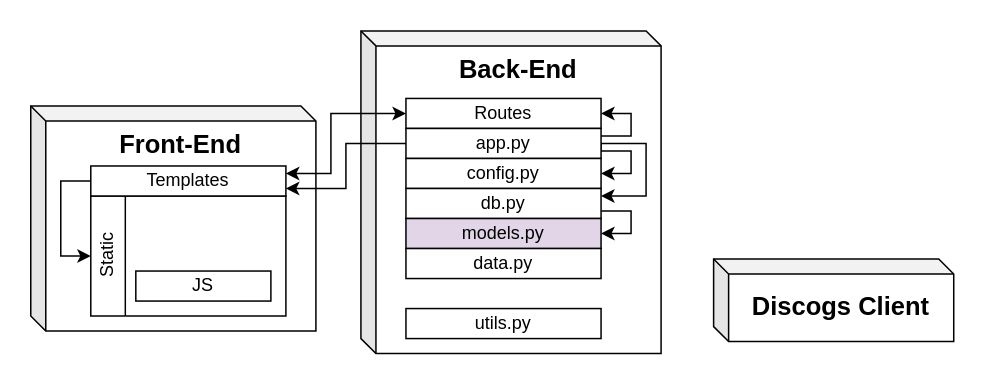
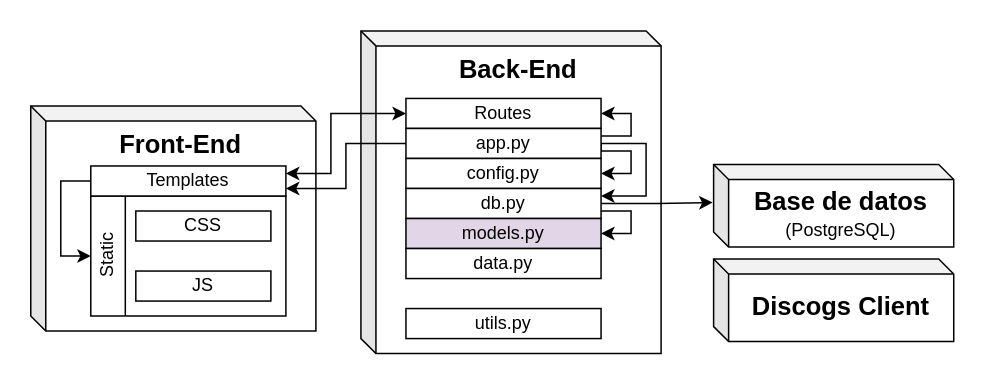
edge "db.py" -> "Base de datos (PostgreSQL)": added
node "Base de datos (PostgreSQL)": added
node "CSS": added
